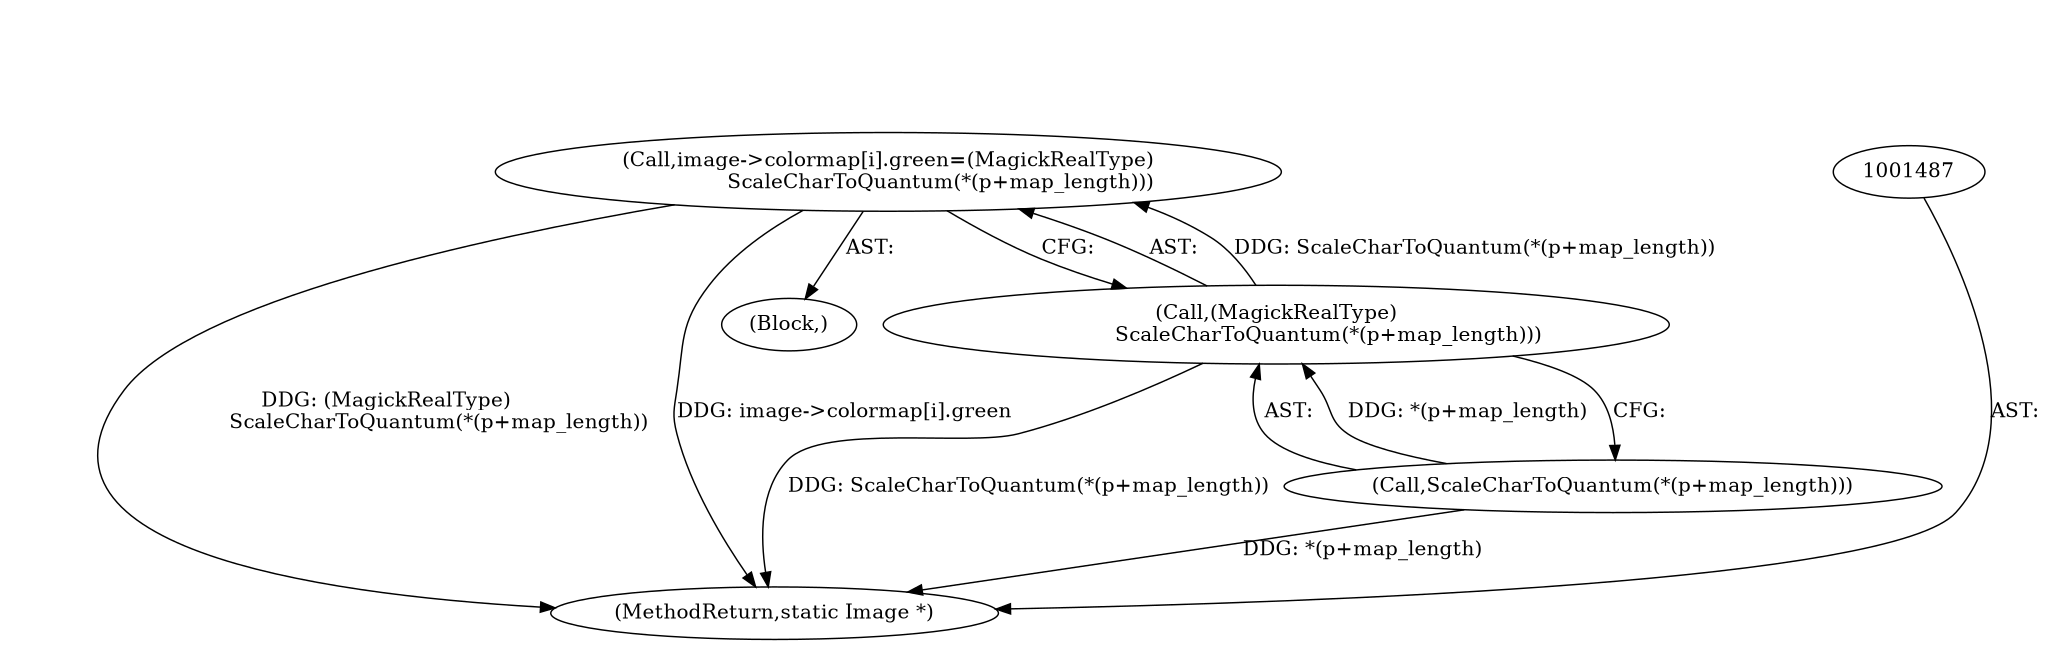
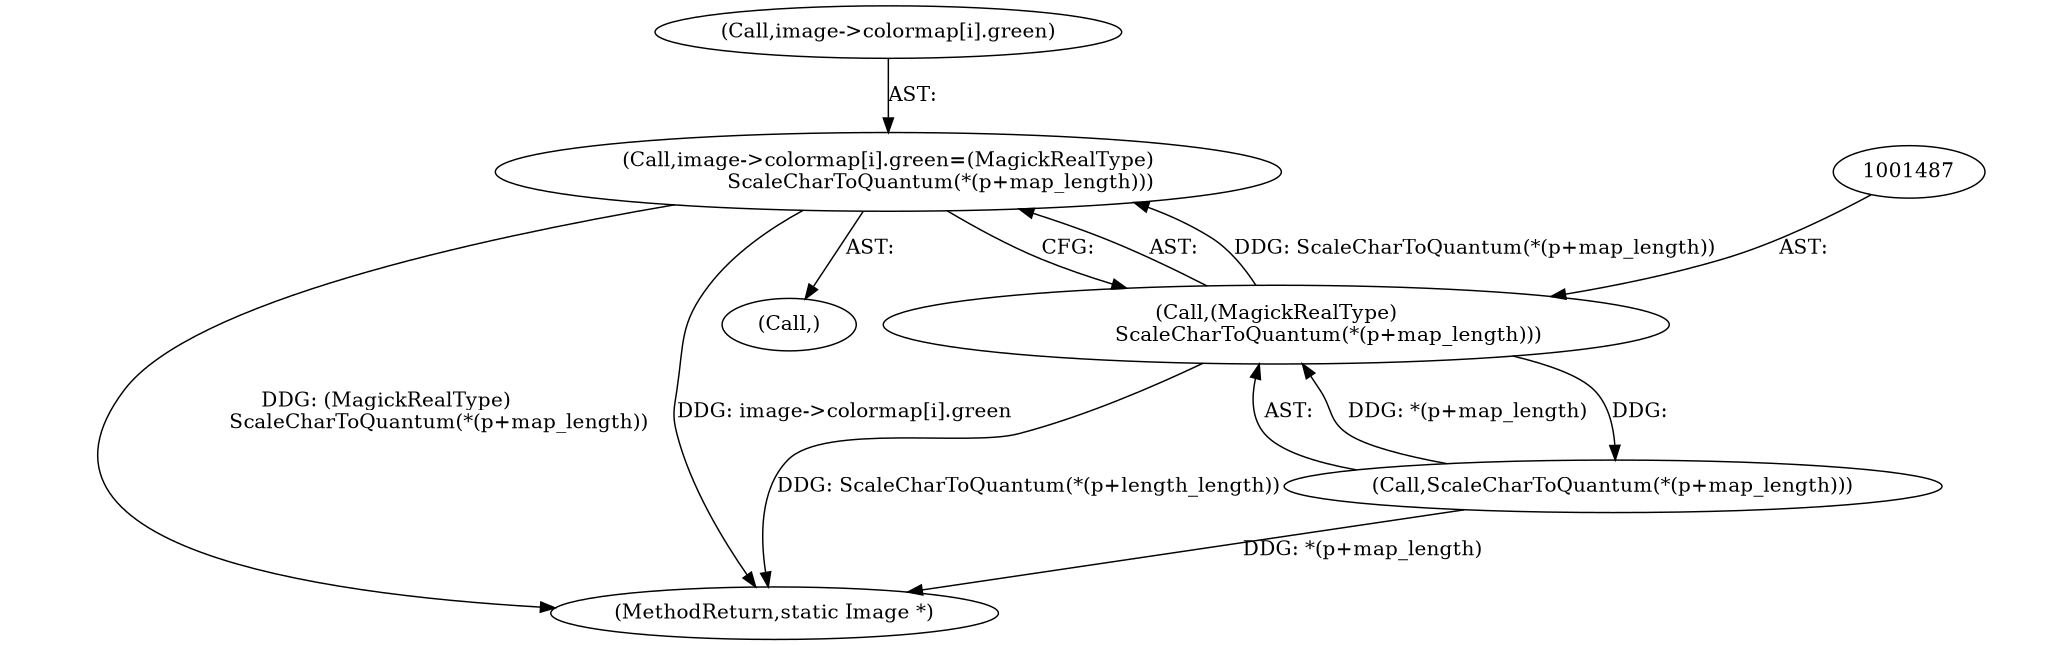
node "(Call,image->colormap[i].green)": added
node "(Block,)": label "(Block,)" -> "(Call,)"
edge "(Call,(MagickRealType) ScaleCharToQuantum(*(p+map_length)))" -> "(Call,ScaleCharToQuantum(*(p+map_length)))": label "CFG: " -> "DDG: "
edge "(Call,(MagickRealType) ScaleCharToQuantum(*(p+map_length)))" -> "(MethodReturn,static Image *)": label "DDG: ScaleCharToQuantum(*(p+map_length))" -> "DDG: ScaleCharToQuantum(*(p+length_length))"
edge "1001487" -> "(MethodReturn,static Image *)": now "1001487" -> "(Call,(MagickRealType) ScaleCharToQuantum(*(p+map_length)))"
